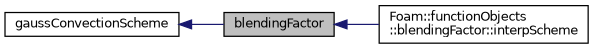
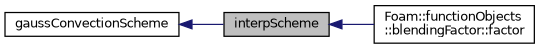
node "blendingFactor": label "blendingFactor" -> "interpScheme"
node "Foam::functionObjects ::blendingFactor::interpScheme": label "Foam::functionObjects ::blendingFactor::interpScheme" -> "Foam::functionObjects ::blendingFactor::factor"
